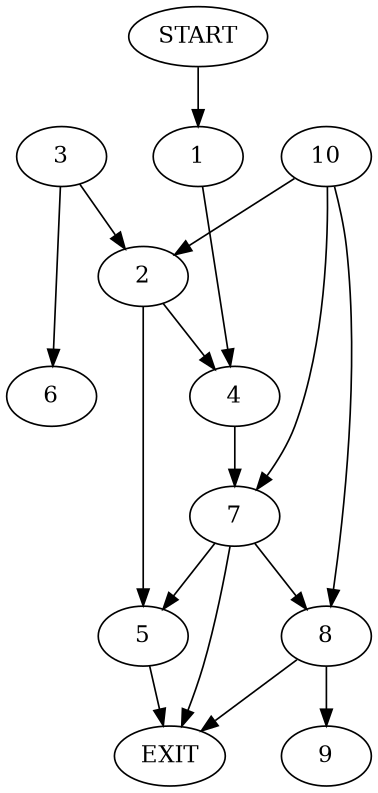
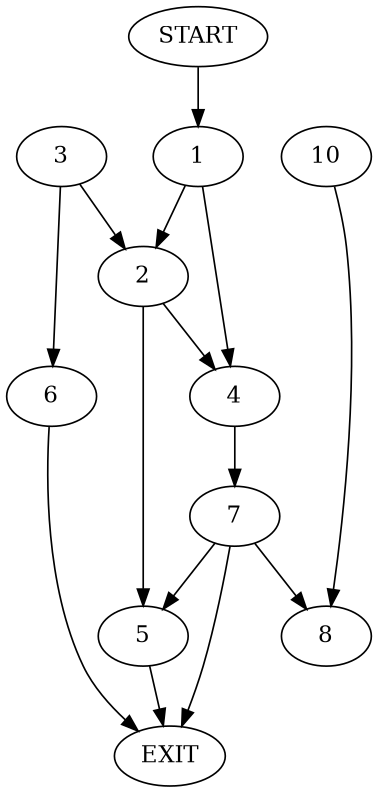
edge "10" -> "2": now "1" -> "2"
edge "10" -> "7": removed
edge "8" -> "EXIT": now "6" -> "EXIT"
node "9": removed
